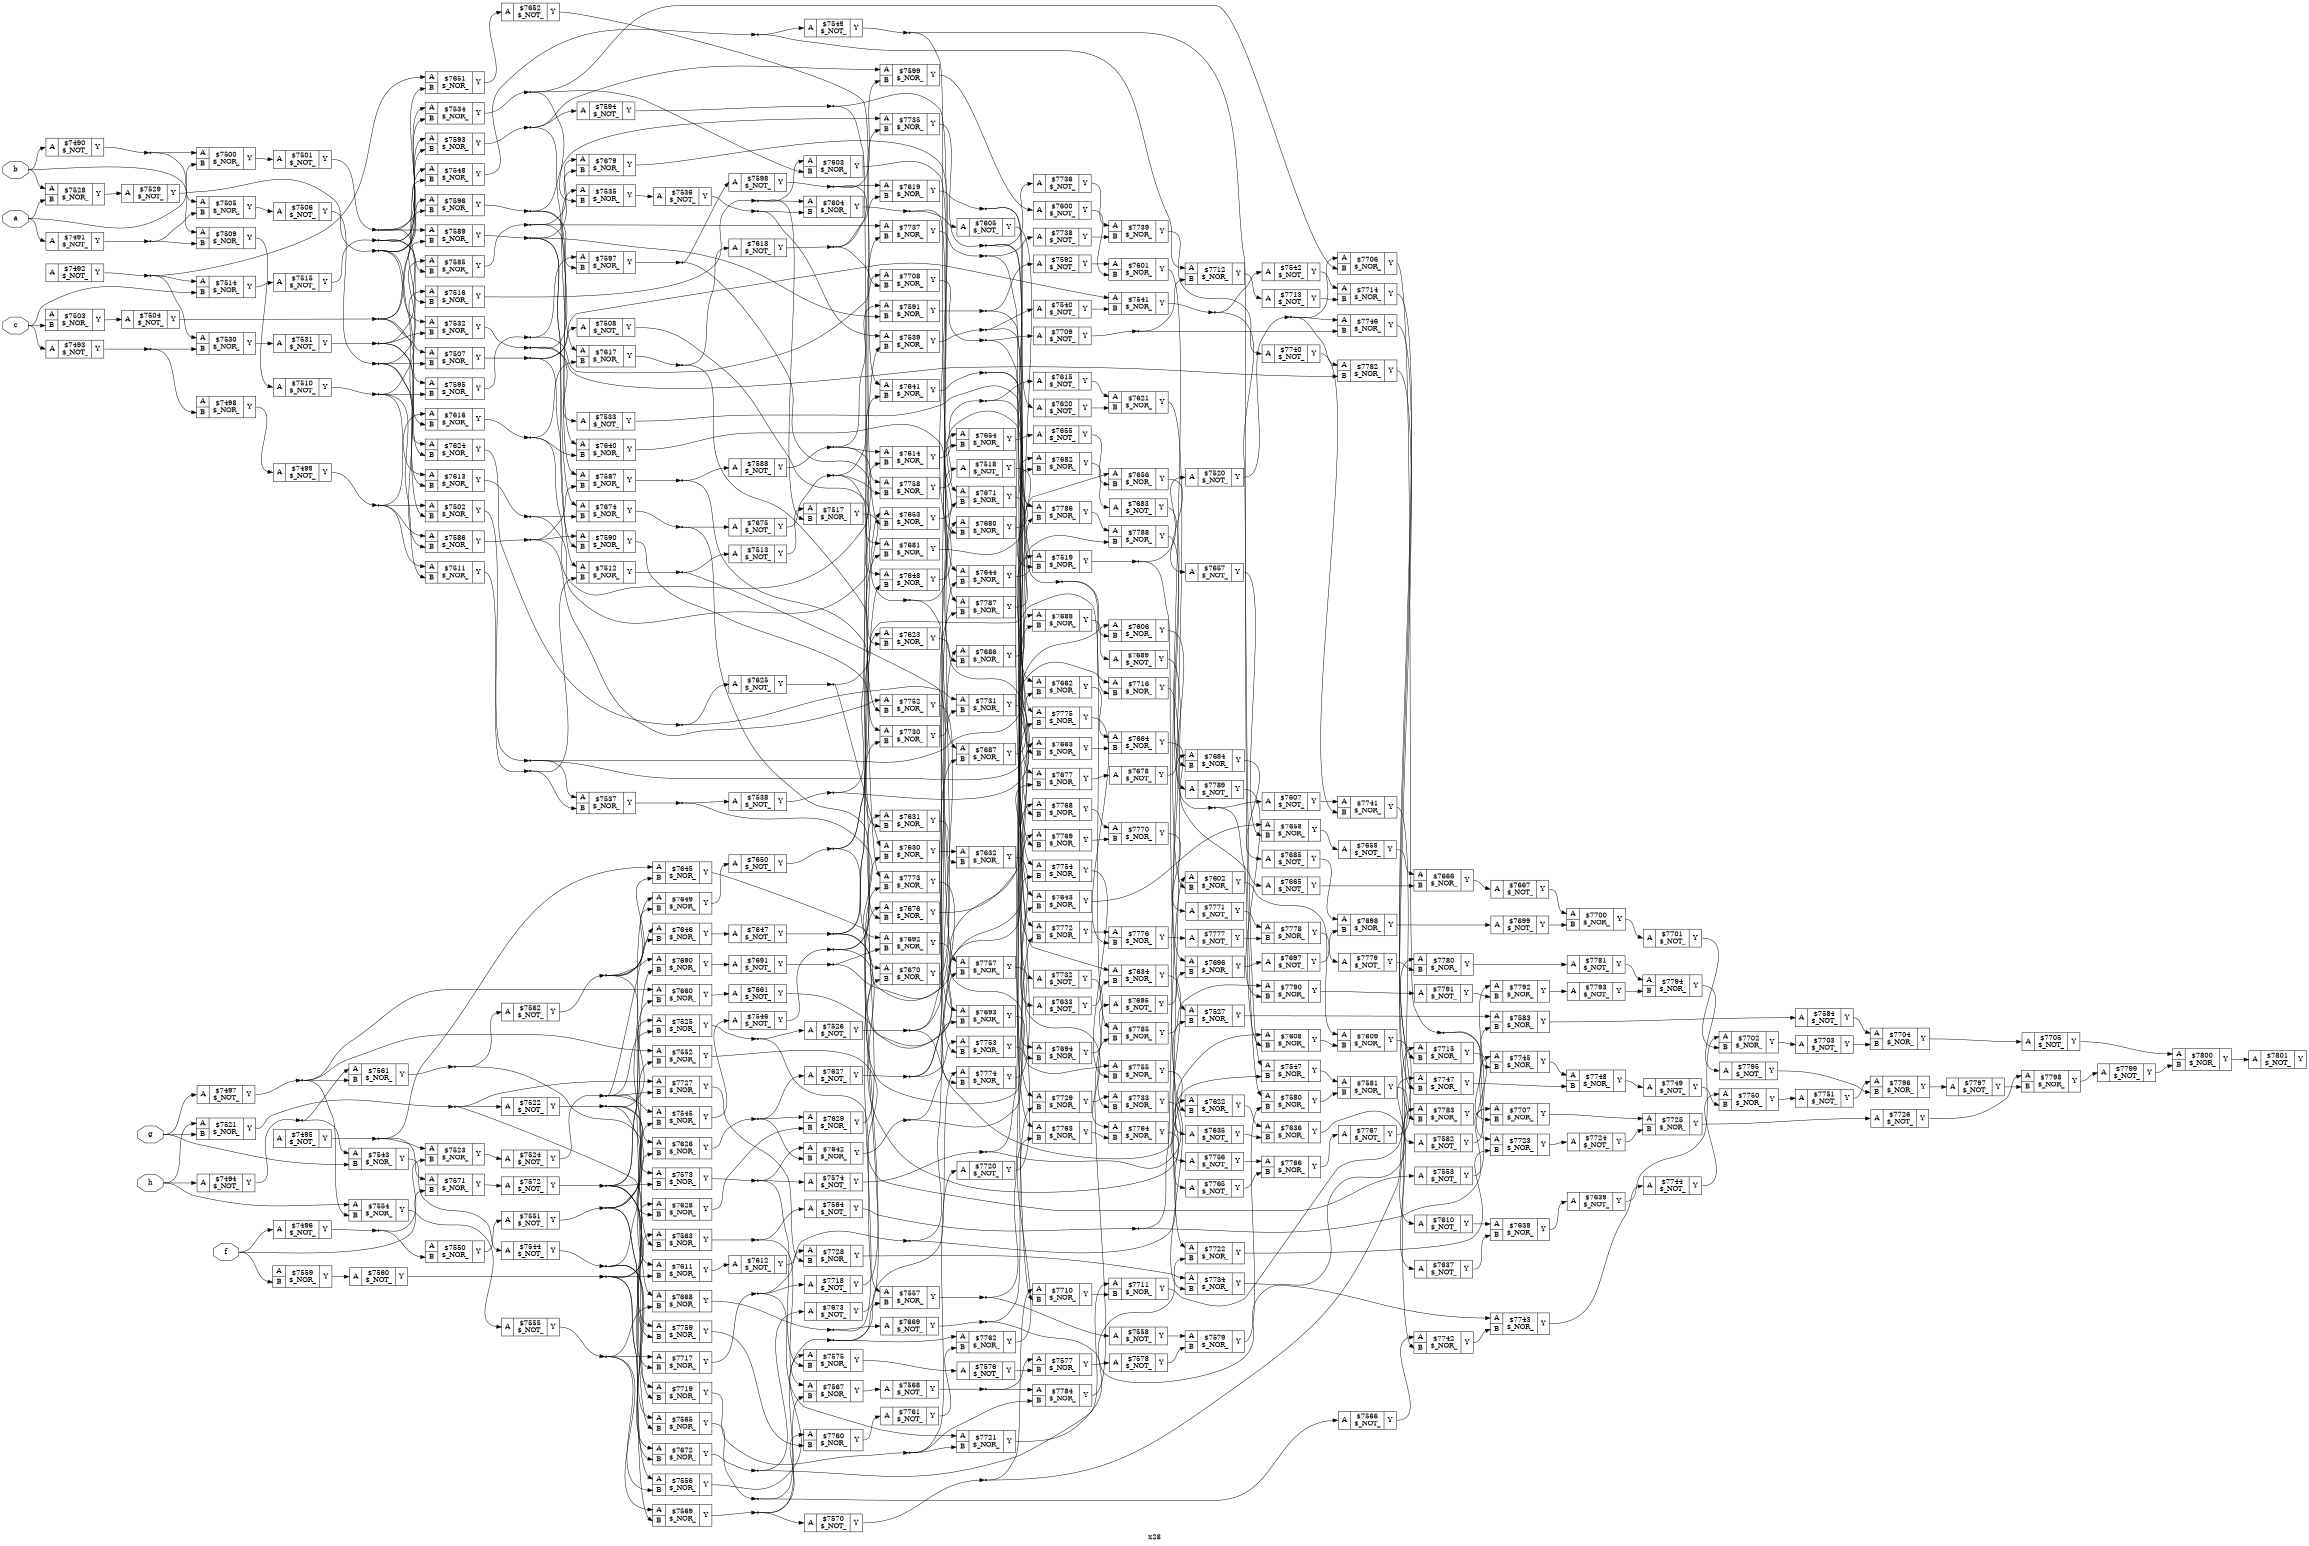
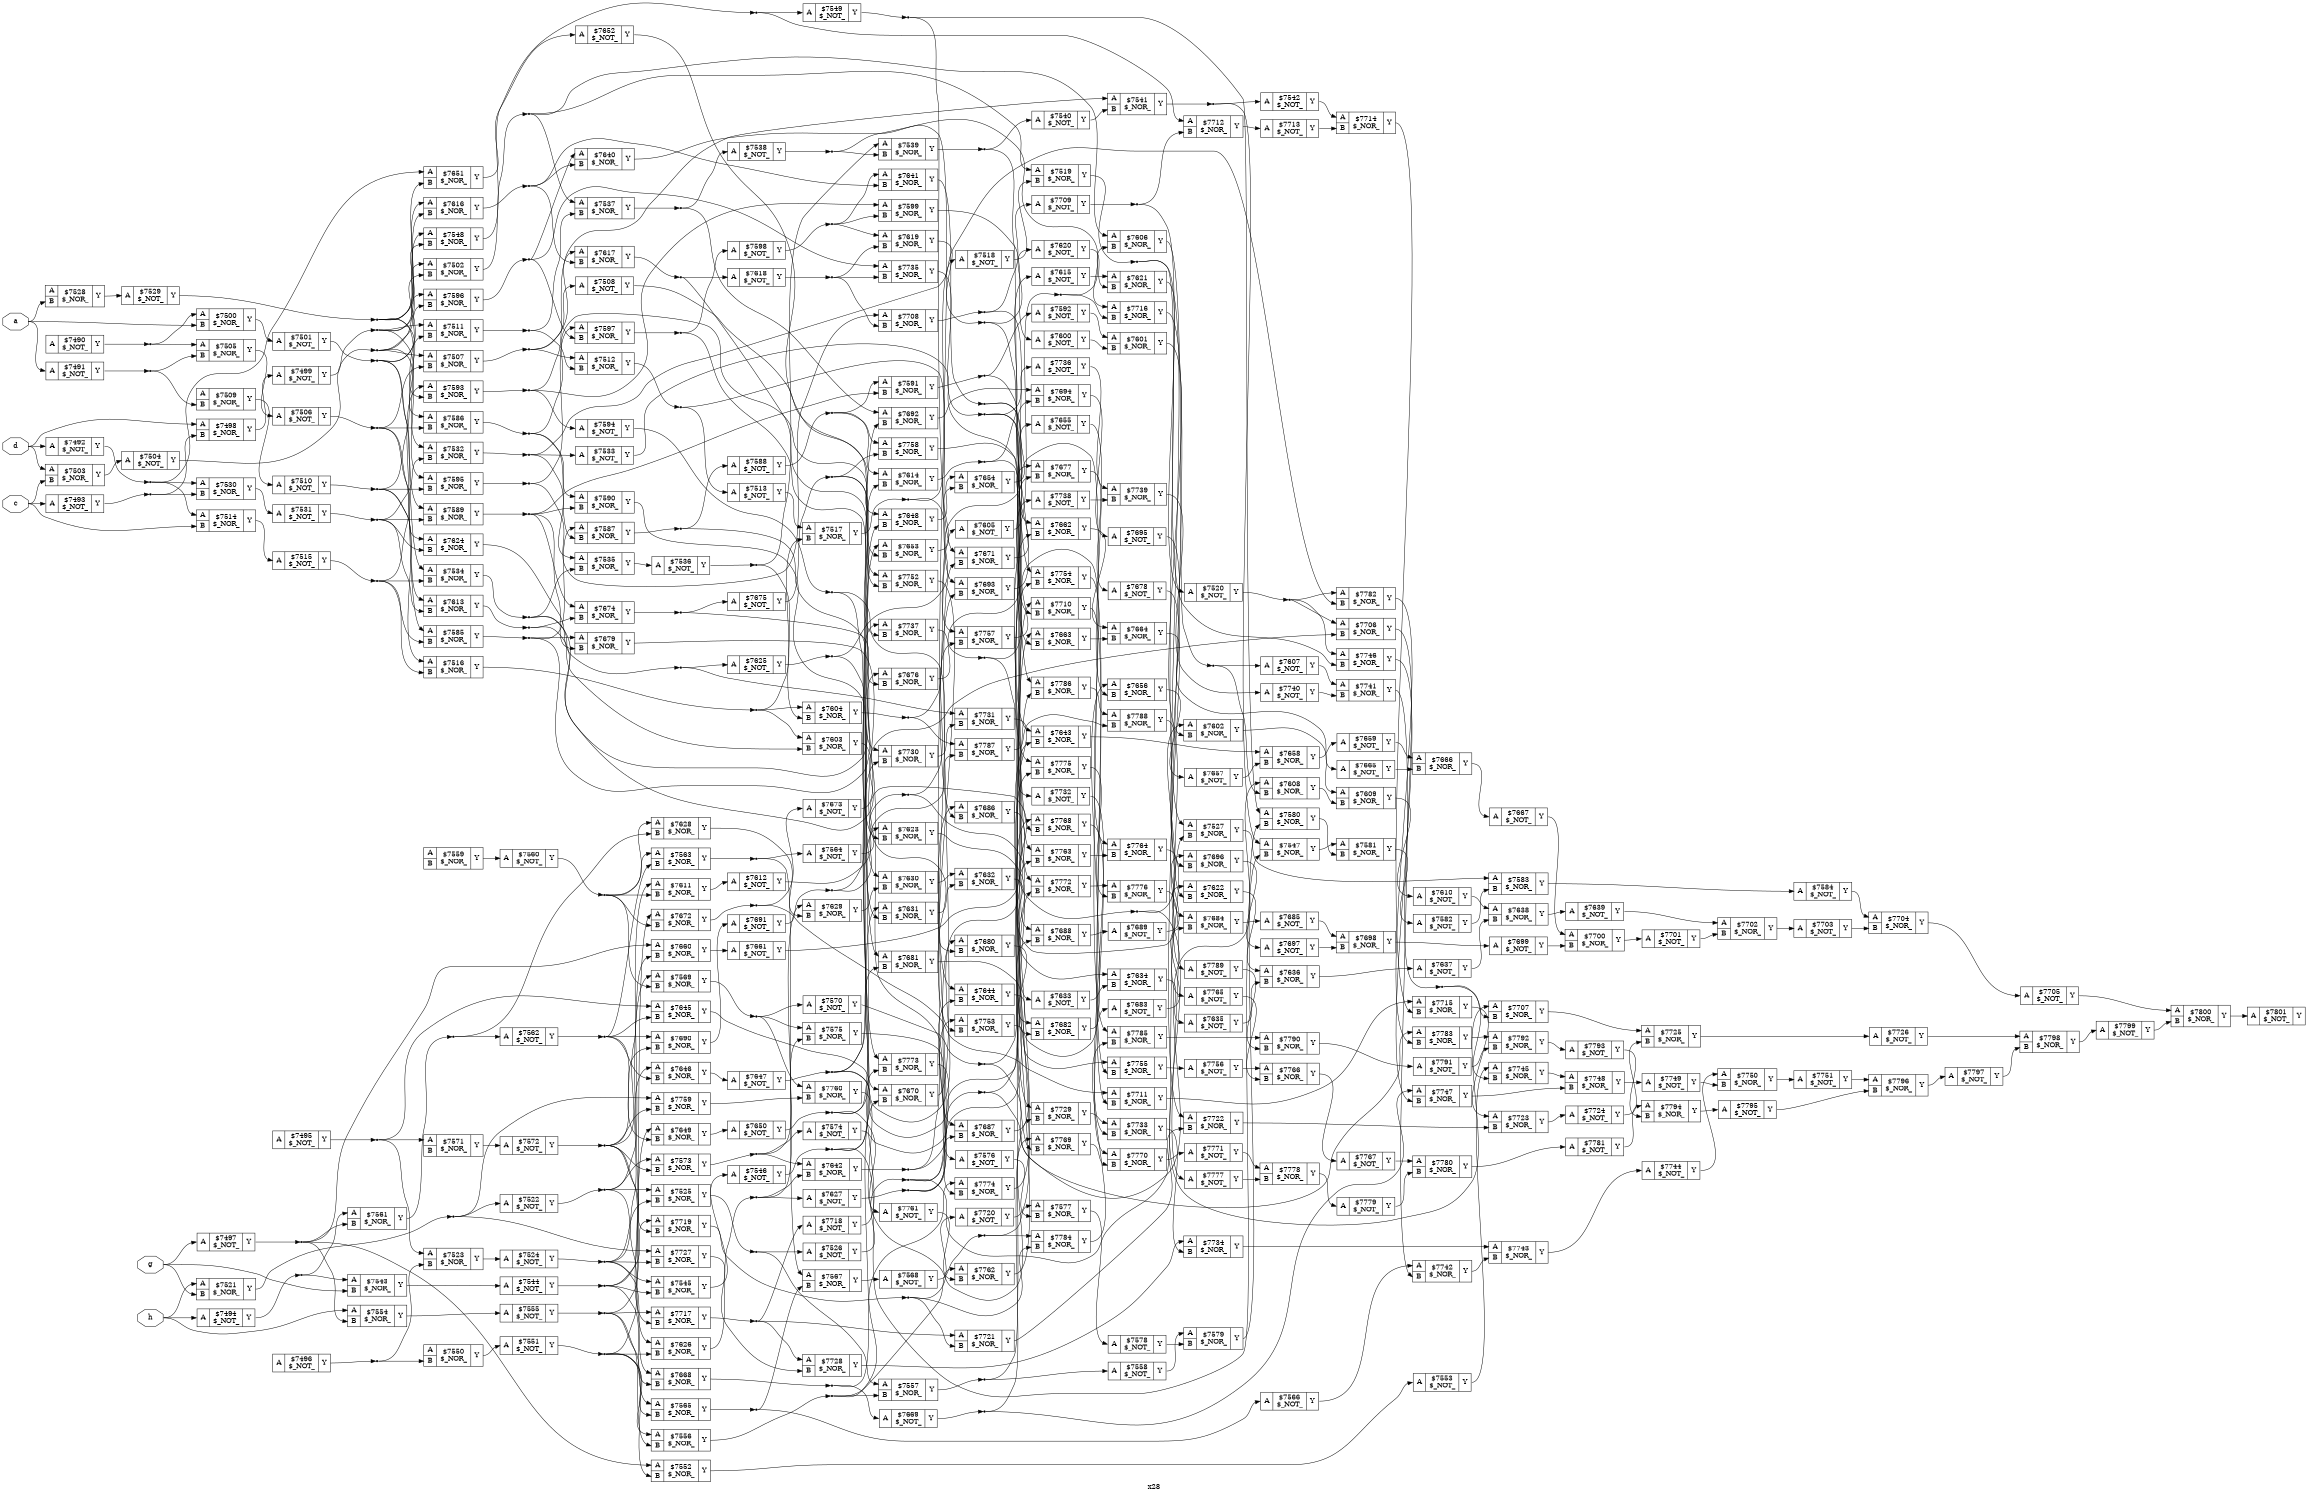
node "b": removed
node "d": added
node "f": removed
